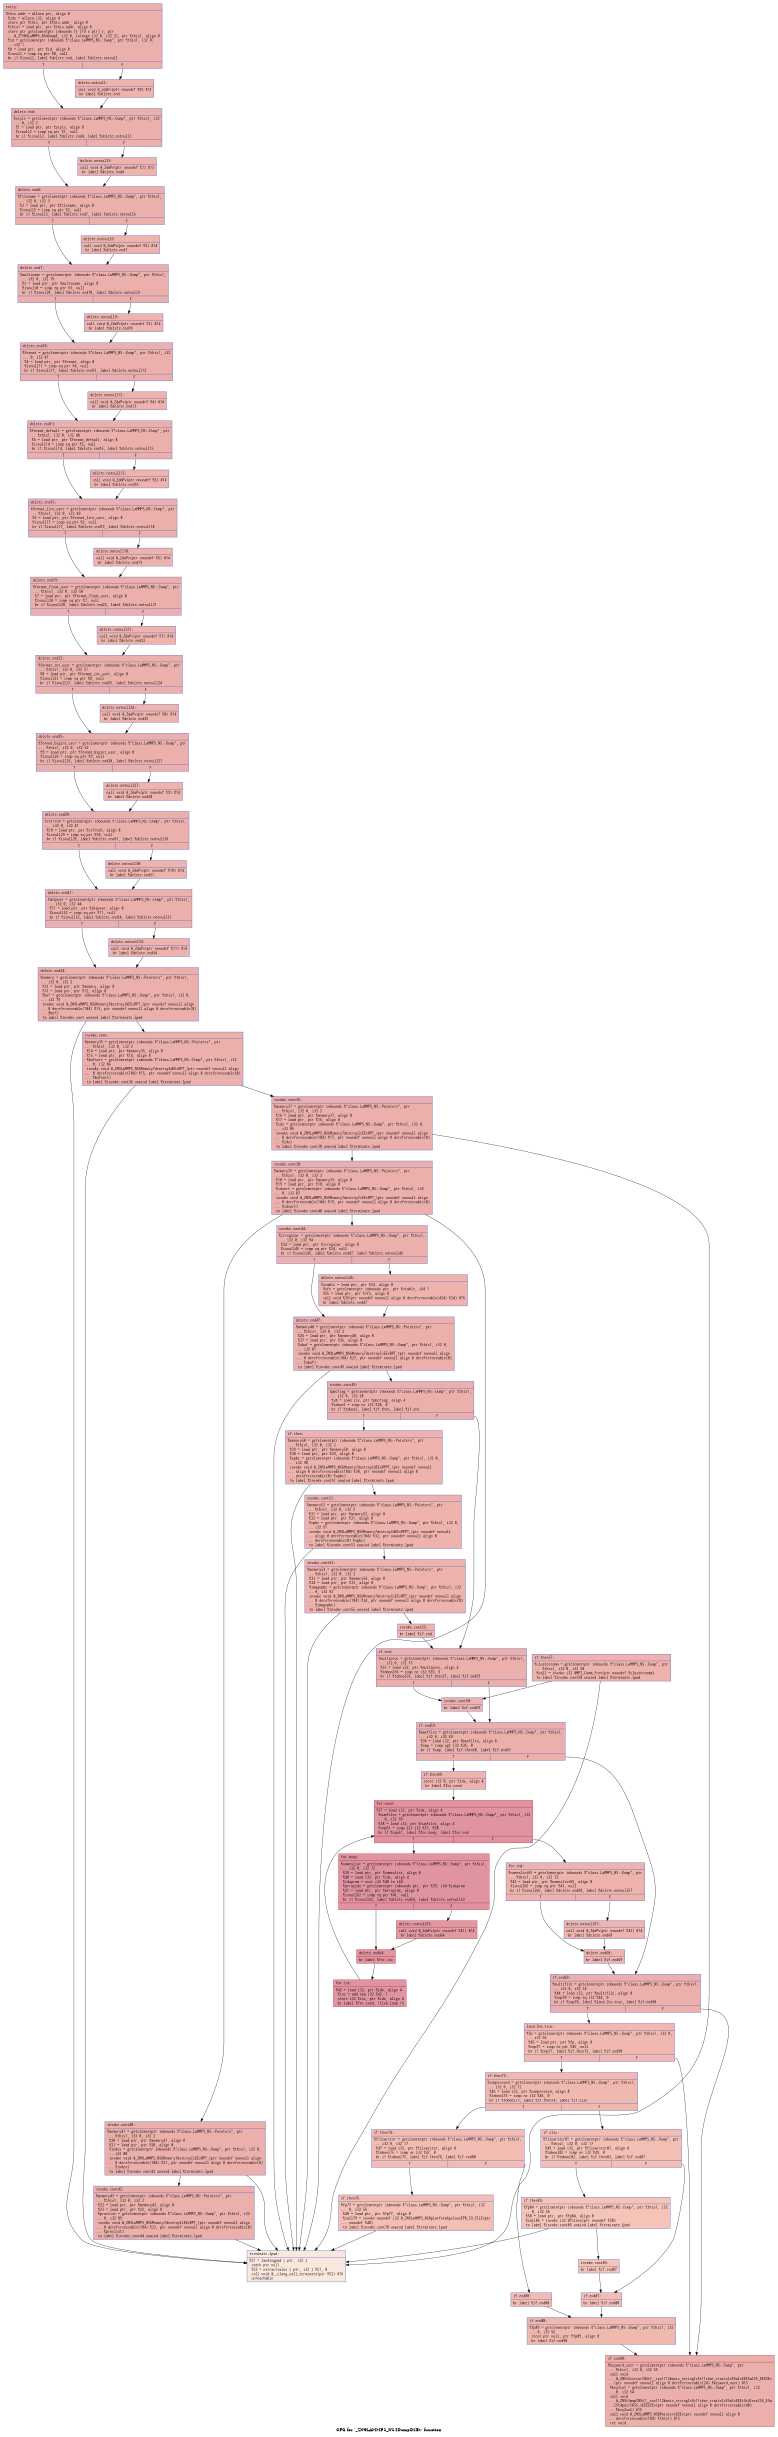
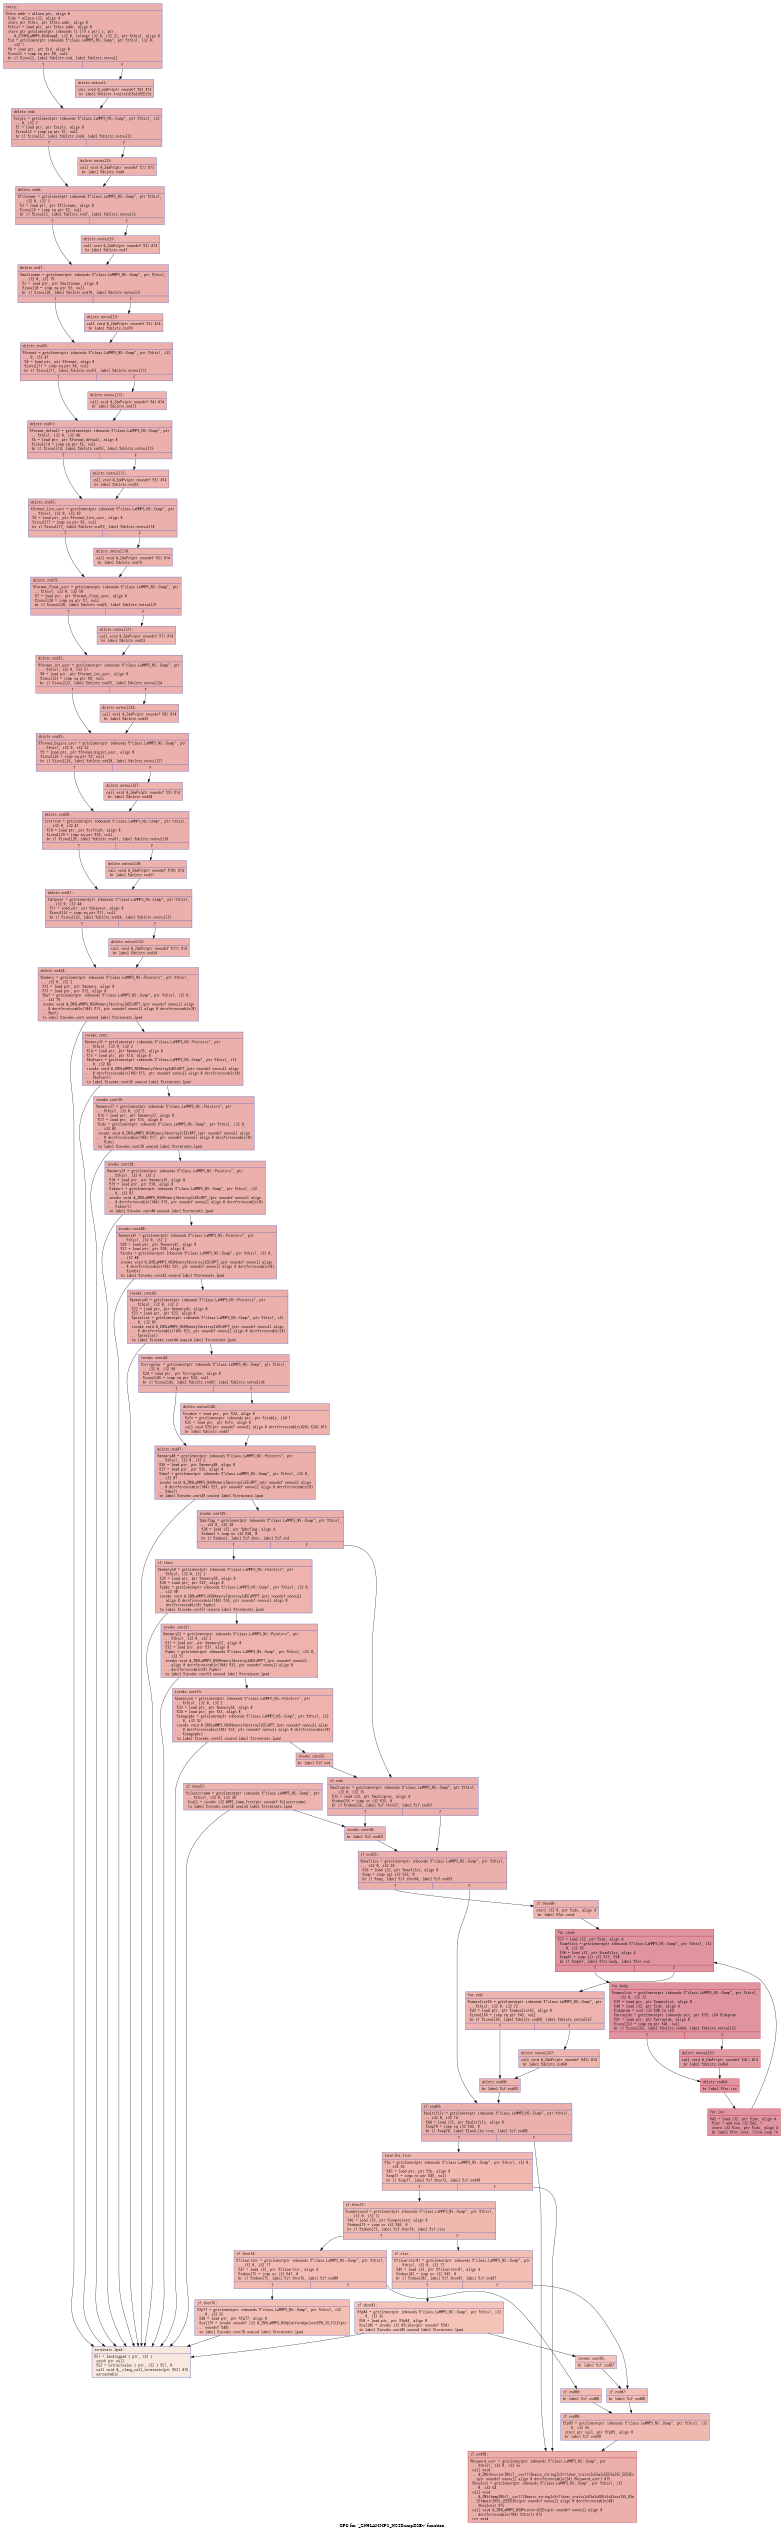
node "delete.notnull:": text "br label %delete.end" -> "br label %delete.traitsIcESaIcEEEiSt"
edge "invoke.cont38:" -> "invoke.cont44:": now "invoke.cont42:" -> "invoke.cont44:"
